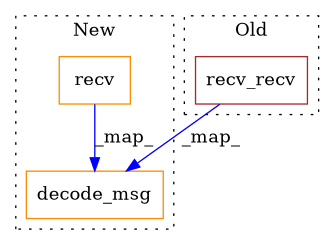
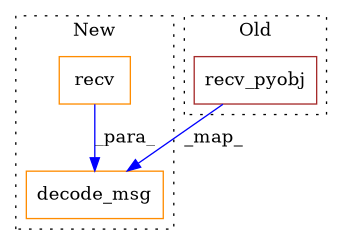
node "recv_recv": label "recv_recv" -> "recv_pyobj"
edge "recv" -> "decode_msg": label "_map_" -> "_para_"
